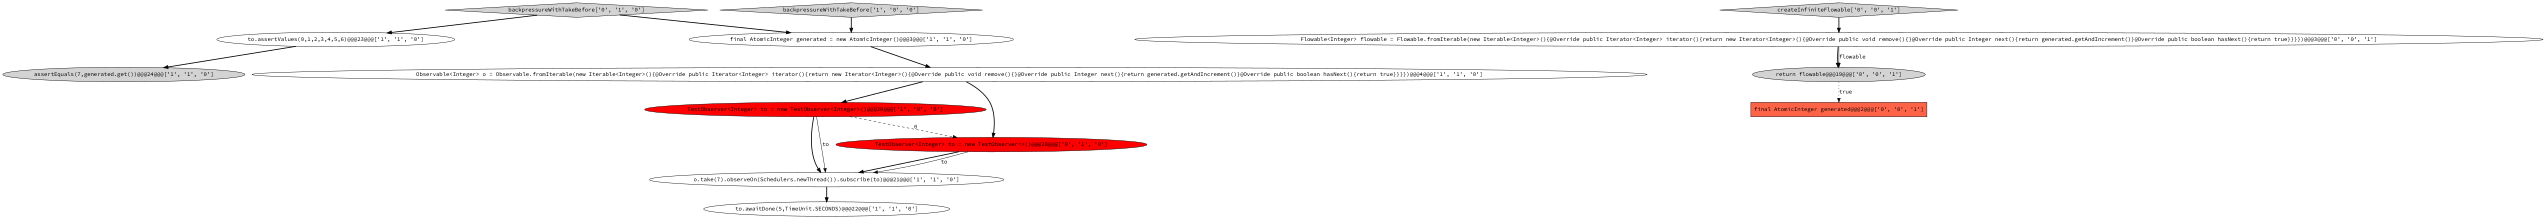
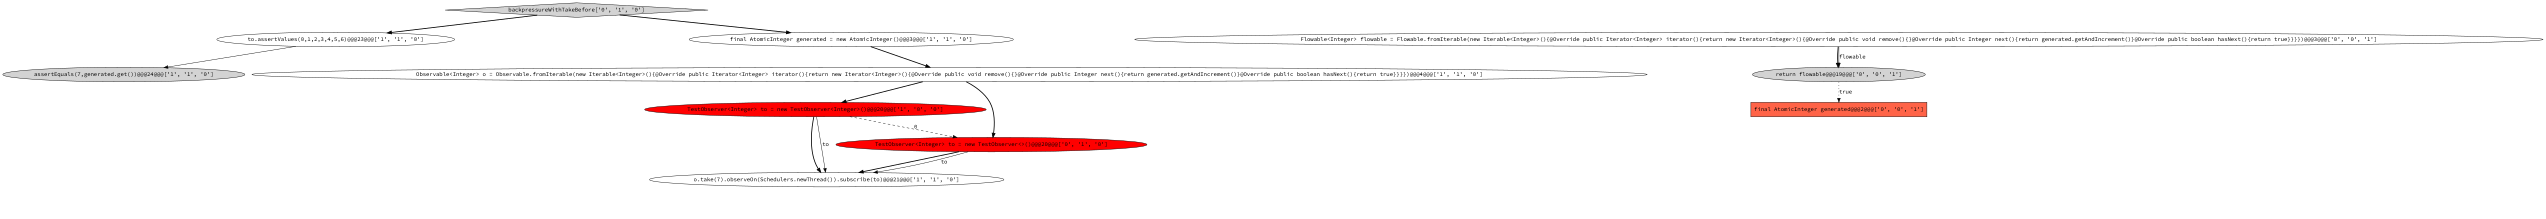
node "backpressureWithTakeBefore['1', '0', '0']": removed
node "createInfiniteFlowable['0', '0', '1']": removed
edge "to.assertValues(0,1,2,3,4,5,6)@@@23@@@['1', '1', '0']" -> "assertEquals(7,generated.get())@@@24@@@['1', '1', '0']": style bold -> solid
node "to.awaitDone(5,TimeUnit.SECONDS)@@@22@@@['1', '1', '0']": removed
